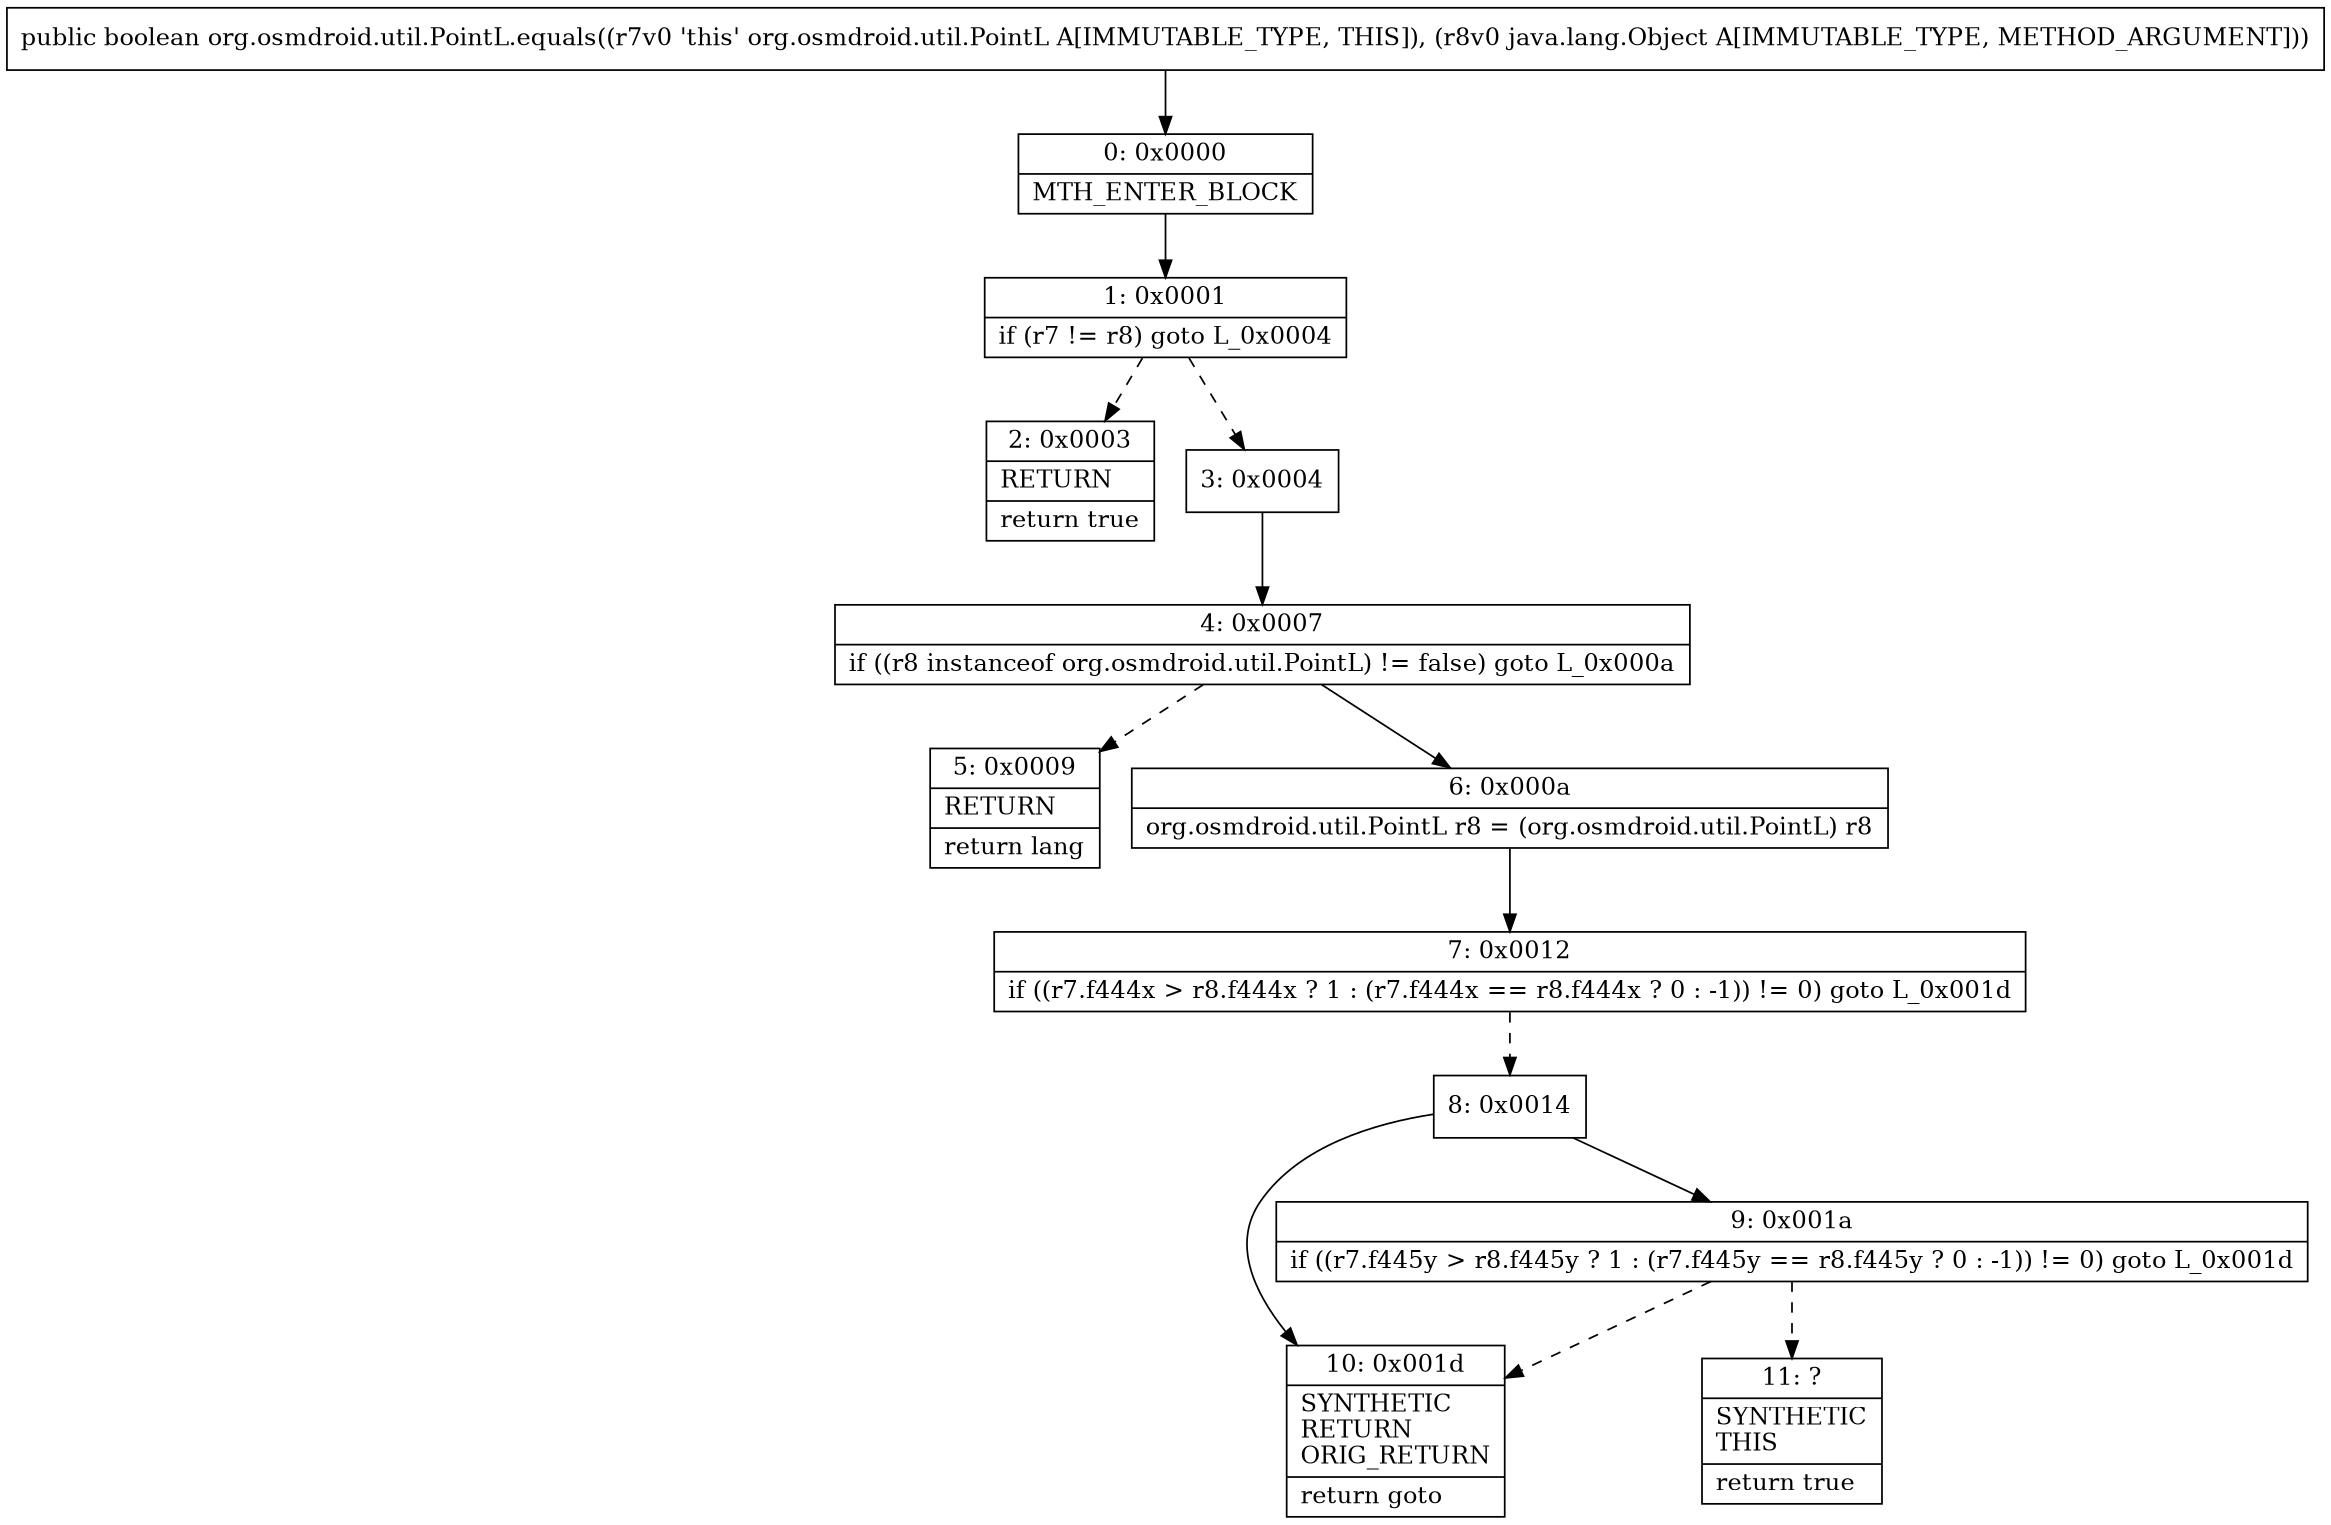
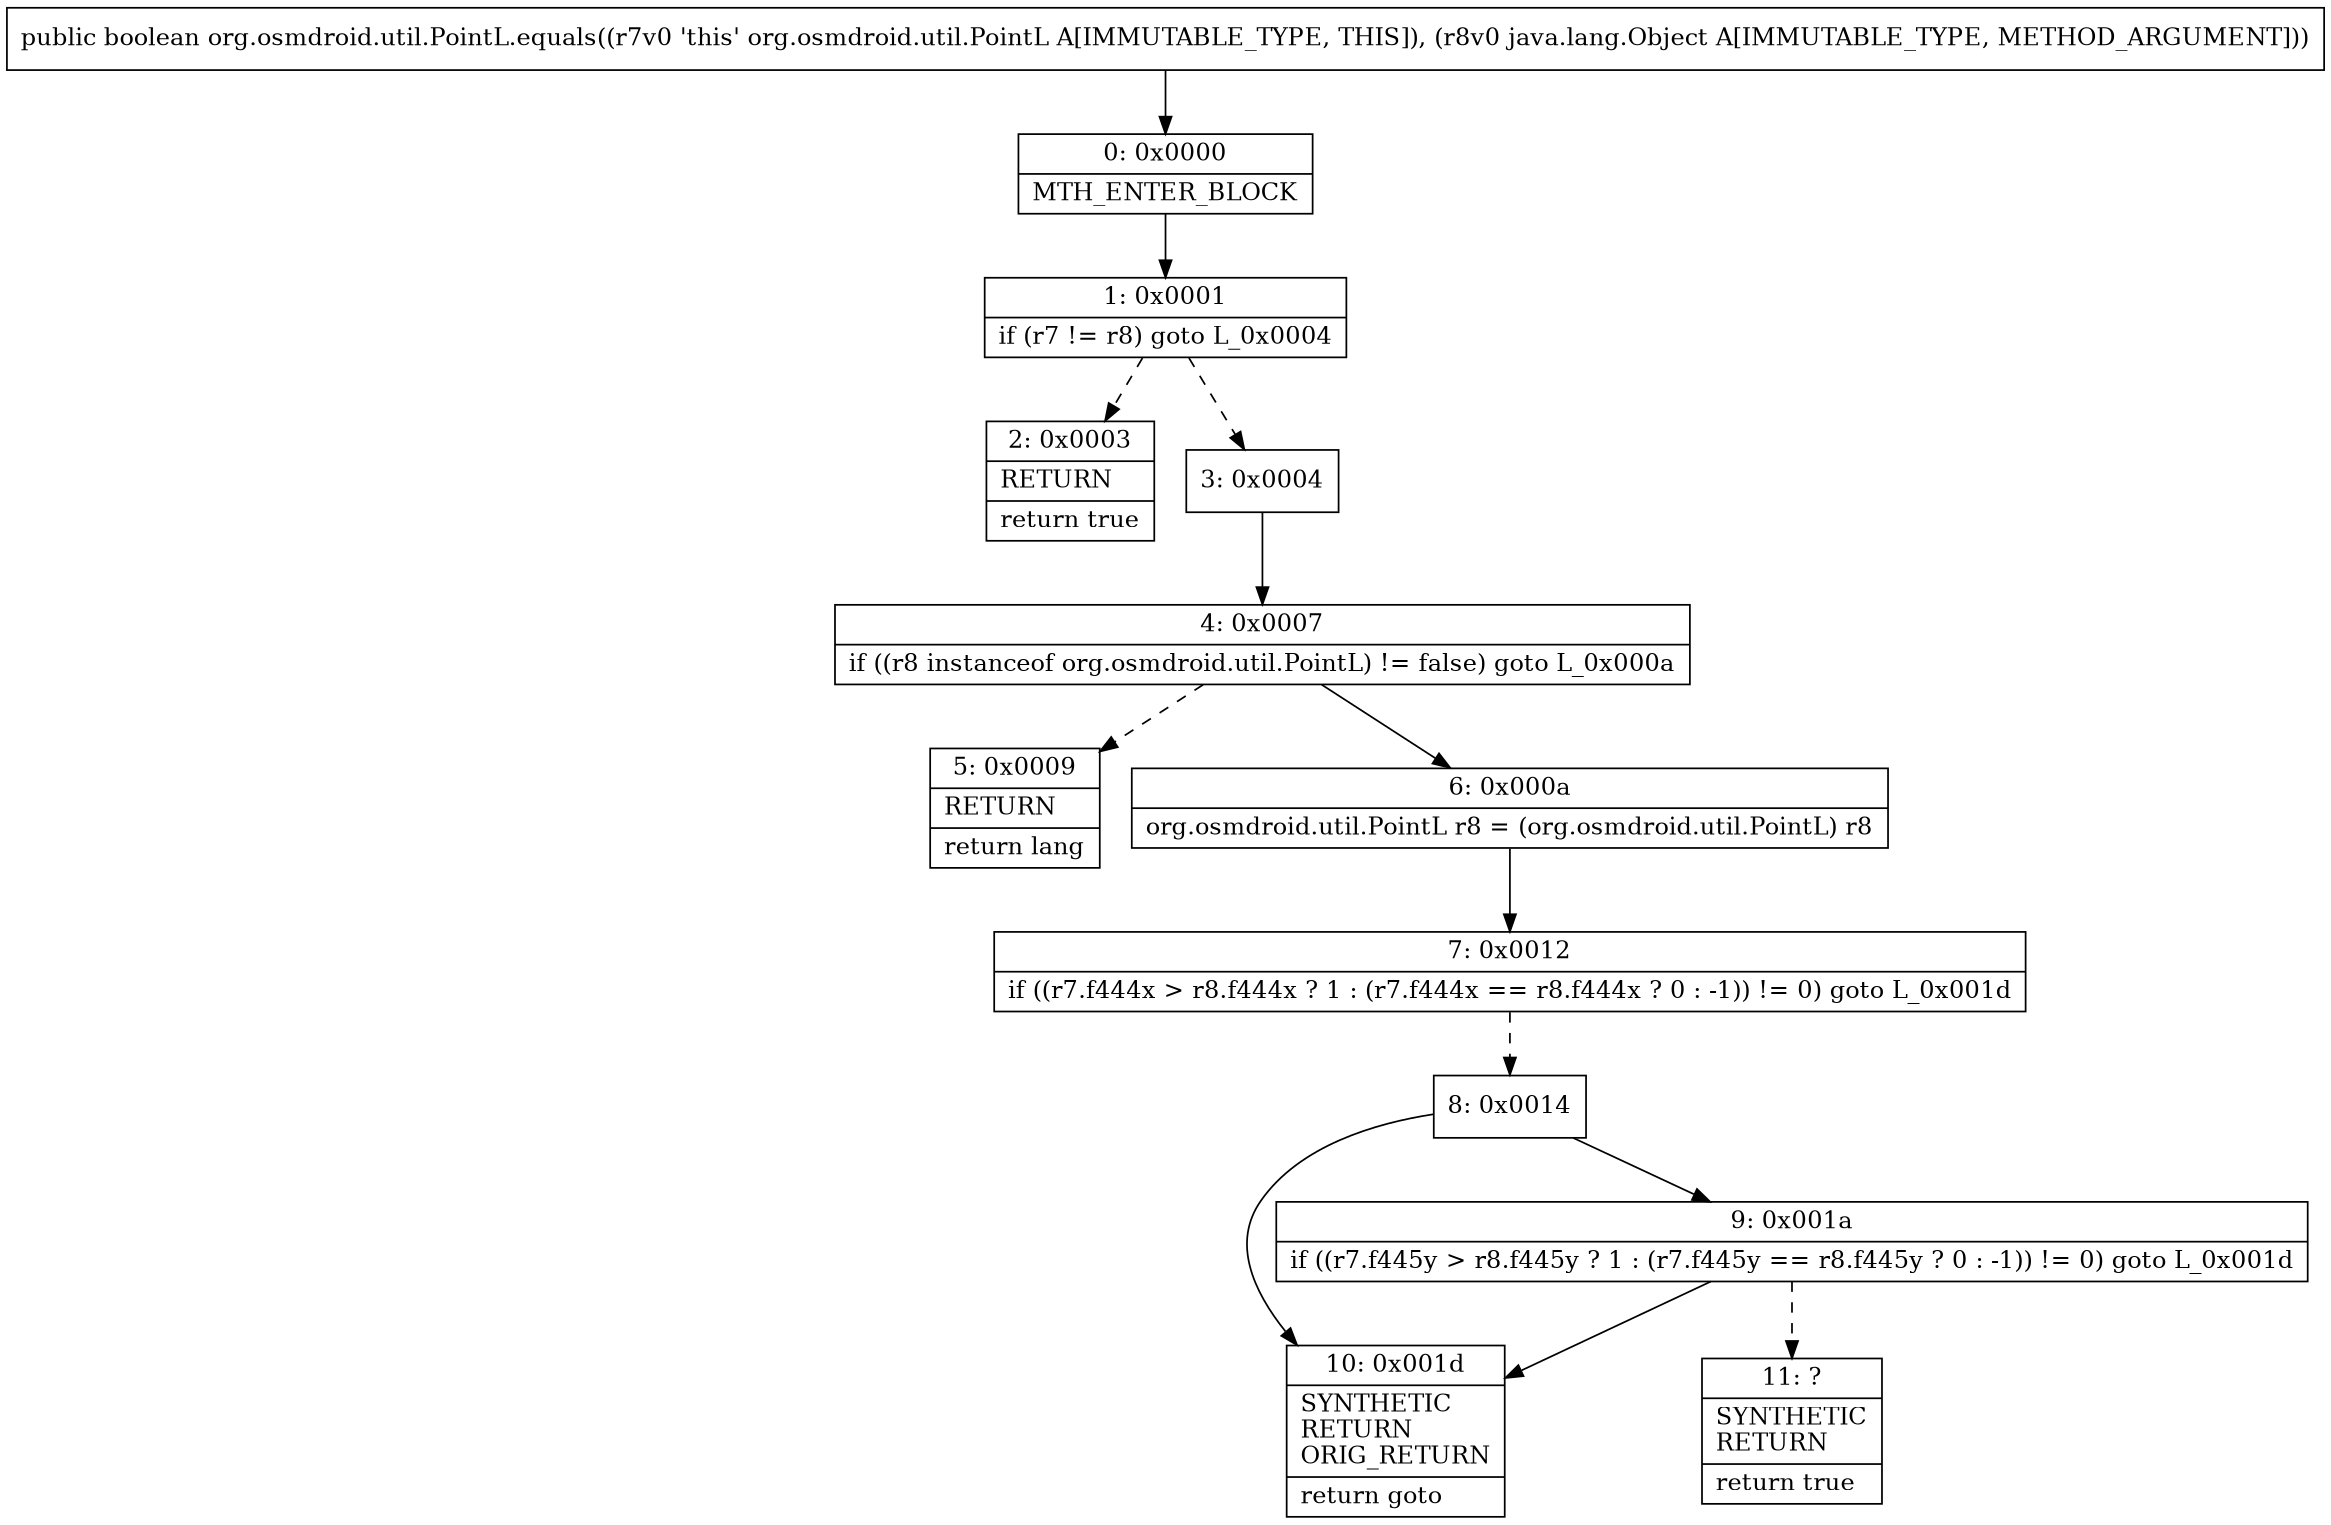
edge "9: 0x001a" -> "10: 0x001d": style dashed -> solid
node "11: ?": text "THIS" -> "RETURN"
